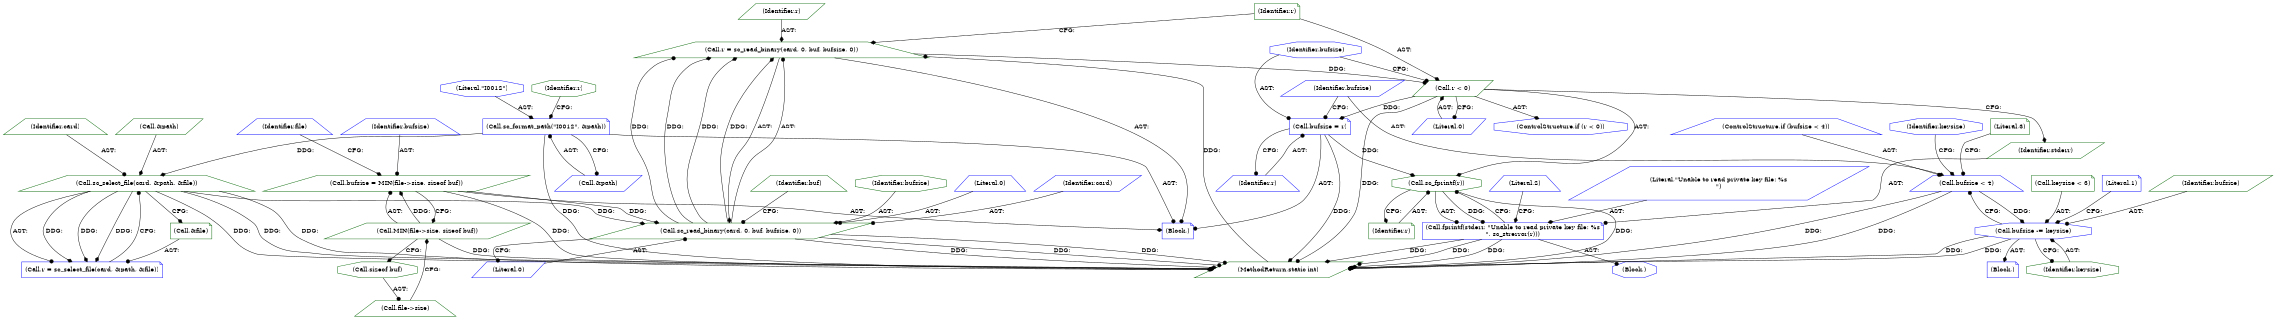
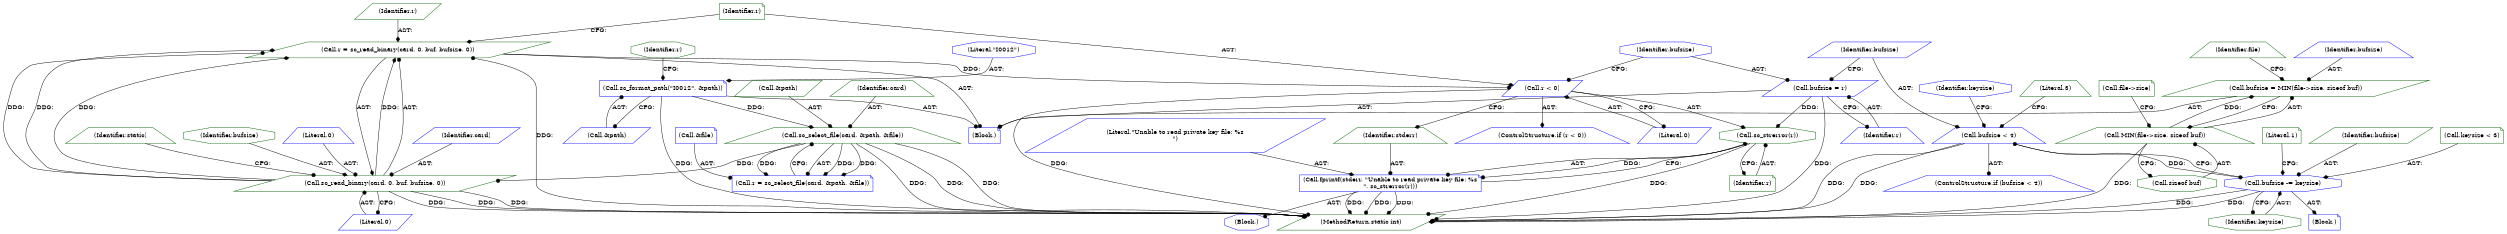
node "(Call,r = sc_read_binary(card, 0, buf, bufsize, 0))": shape trapezium -> parallelogram
node "(Call,r < 0)": color darkgreen -> blue
edge "(Call,r < 0)" -> "(Call,bufsize = r)": removed, label "DDG:"
node "(Identifier,file)": color blue -> darkgreen
node "(Call,bufsize = r)": shape note -> parallelogram
node "(ControlStructure,if (r < 0))": shape octagon -> trapezium
node "(Literal,3)": shape note -> trapezium
edge "(Literal,3)" -> "(Call,bufsize < 4)": arrowhead dot -> diamond
node "(Identifier,stderr)": shape parallelogram -> trapezium
edge "(ControlStructure,if (bufsize < 4))" -> "(Call,bufsize < 4)": reversed
node "(Identifier,buf)": label "(Identifier,buf)" -> "(Identifier,static)"
node "(Call,sc_fprintf(r))": label "(Call,sc_fprintf(r))" -> "(Call,sc_strerror(r))"
node "(Literal,2)": removed
node "(Literal,1)": color blue -> darkgreen
edge "(Call,sc_select_file(card, &path, &file))" -> "(Call,sc_read_binary(card, 0, buf, bufsize, 0))": arrowhead diamond -> dot
edge "(Call,bufsize = r)" -> "(MethodReturn,static int)": arrowhead diamond -> dot
edge "(Call,sc_select_file(card, &path, &file))" -> "(Call,&file)": removed, label "CFG:"
edge "(Call,bufsize < 4)" -> "(Call,bufsize -= keysize)": arrowhead diamond -> dot
edge "(Call,bufsize = MIN(file->size, sizeof buf))" -> "(Call,sc_read_binary(card, 0, buf, bufsize, 0))": removed, label "DDG:"
node "(Call,&file)": color darkgreen -> blue
node "(Call,MIN(file->size, sizeof buf))": shape parallelogram -> trapezium
edge "(Call,bufsize = MIN(file->size, sizeof buf))" -> "(MethodReturn,static int)": removed, label "DDG:"
edge "(Call,sizeof buf)" -> "(Call,file->size)": now "(Call,sizeof buf)" -> "(Call,MIN(file->size, sizeof buf))"
node "(Call,file->size)": shape trapezium -> note
